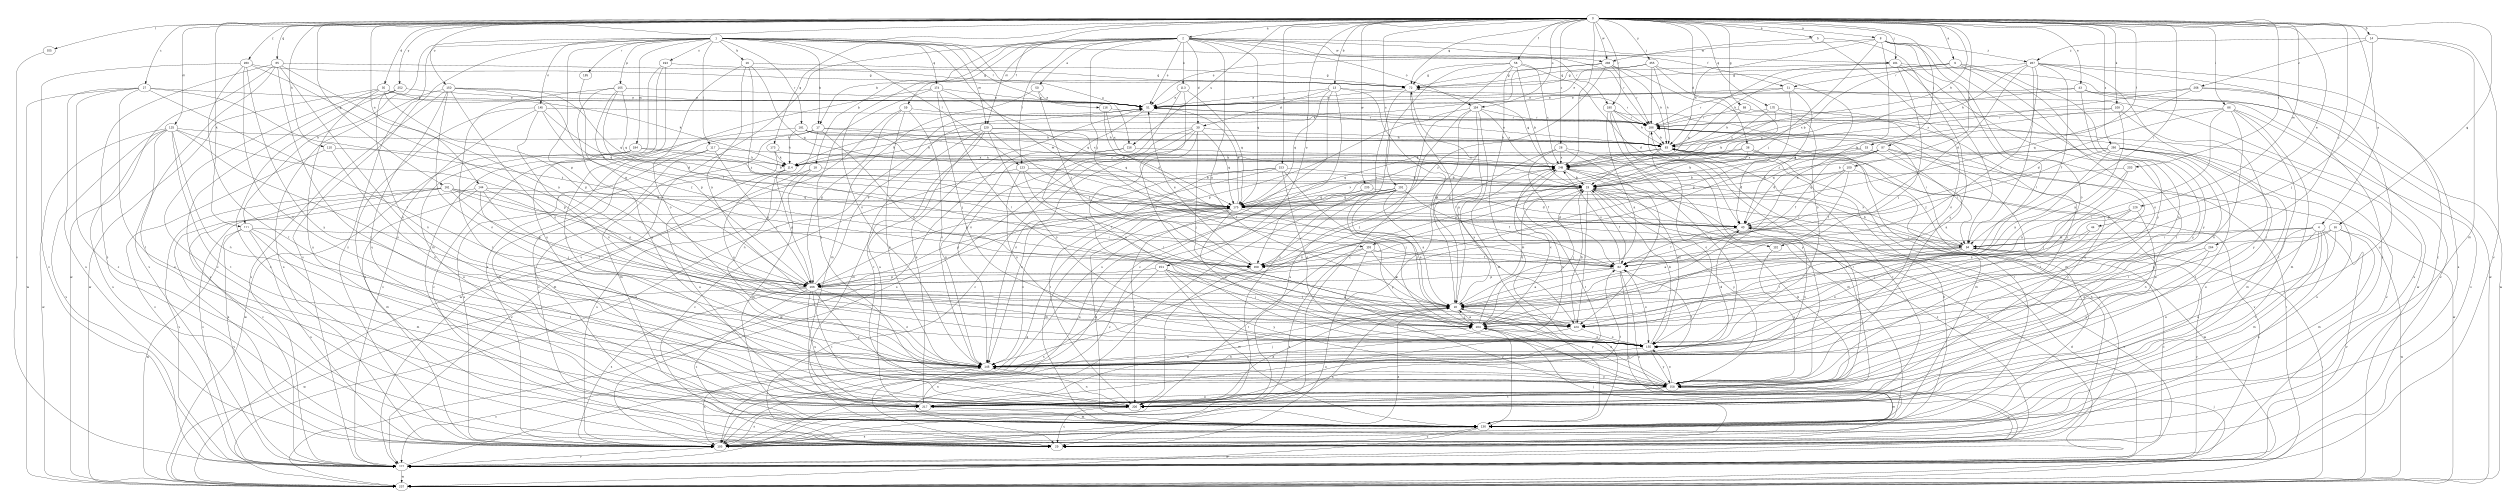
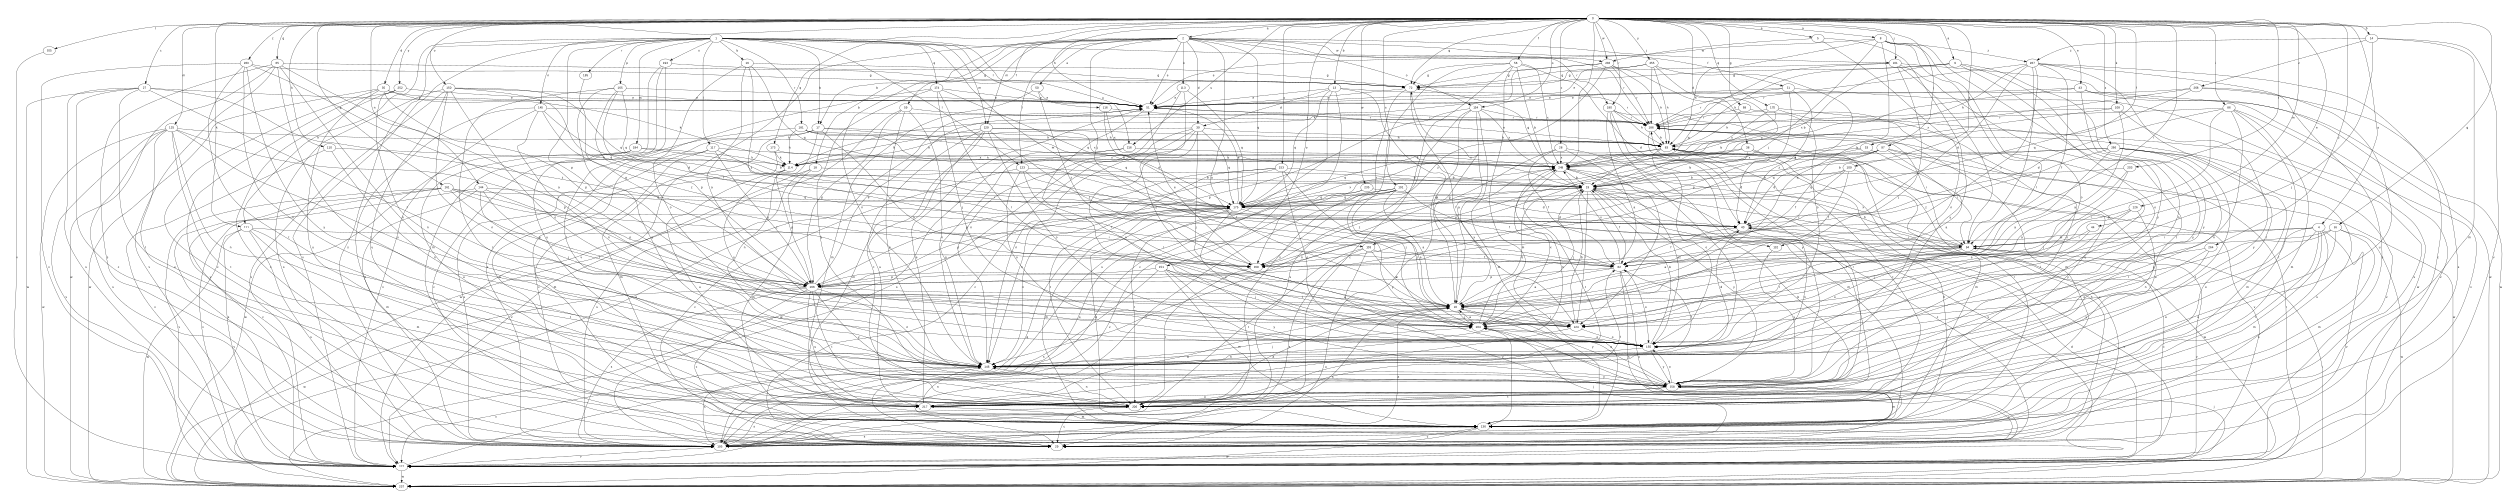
edge "0" -> "83": now "0" -> "51"
edge "267" -> "61": now "267" -> "186"
edge "117" -> "94": added, label "i"
